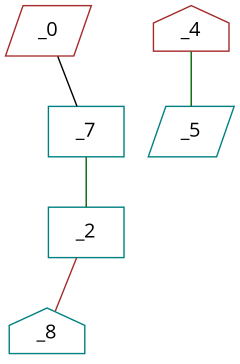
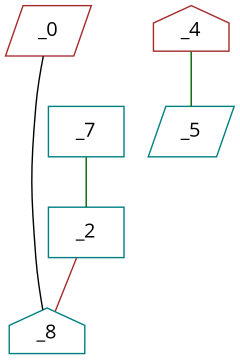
edge "_0" -- "_7": now "_0" -- "_8"
